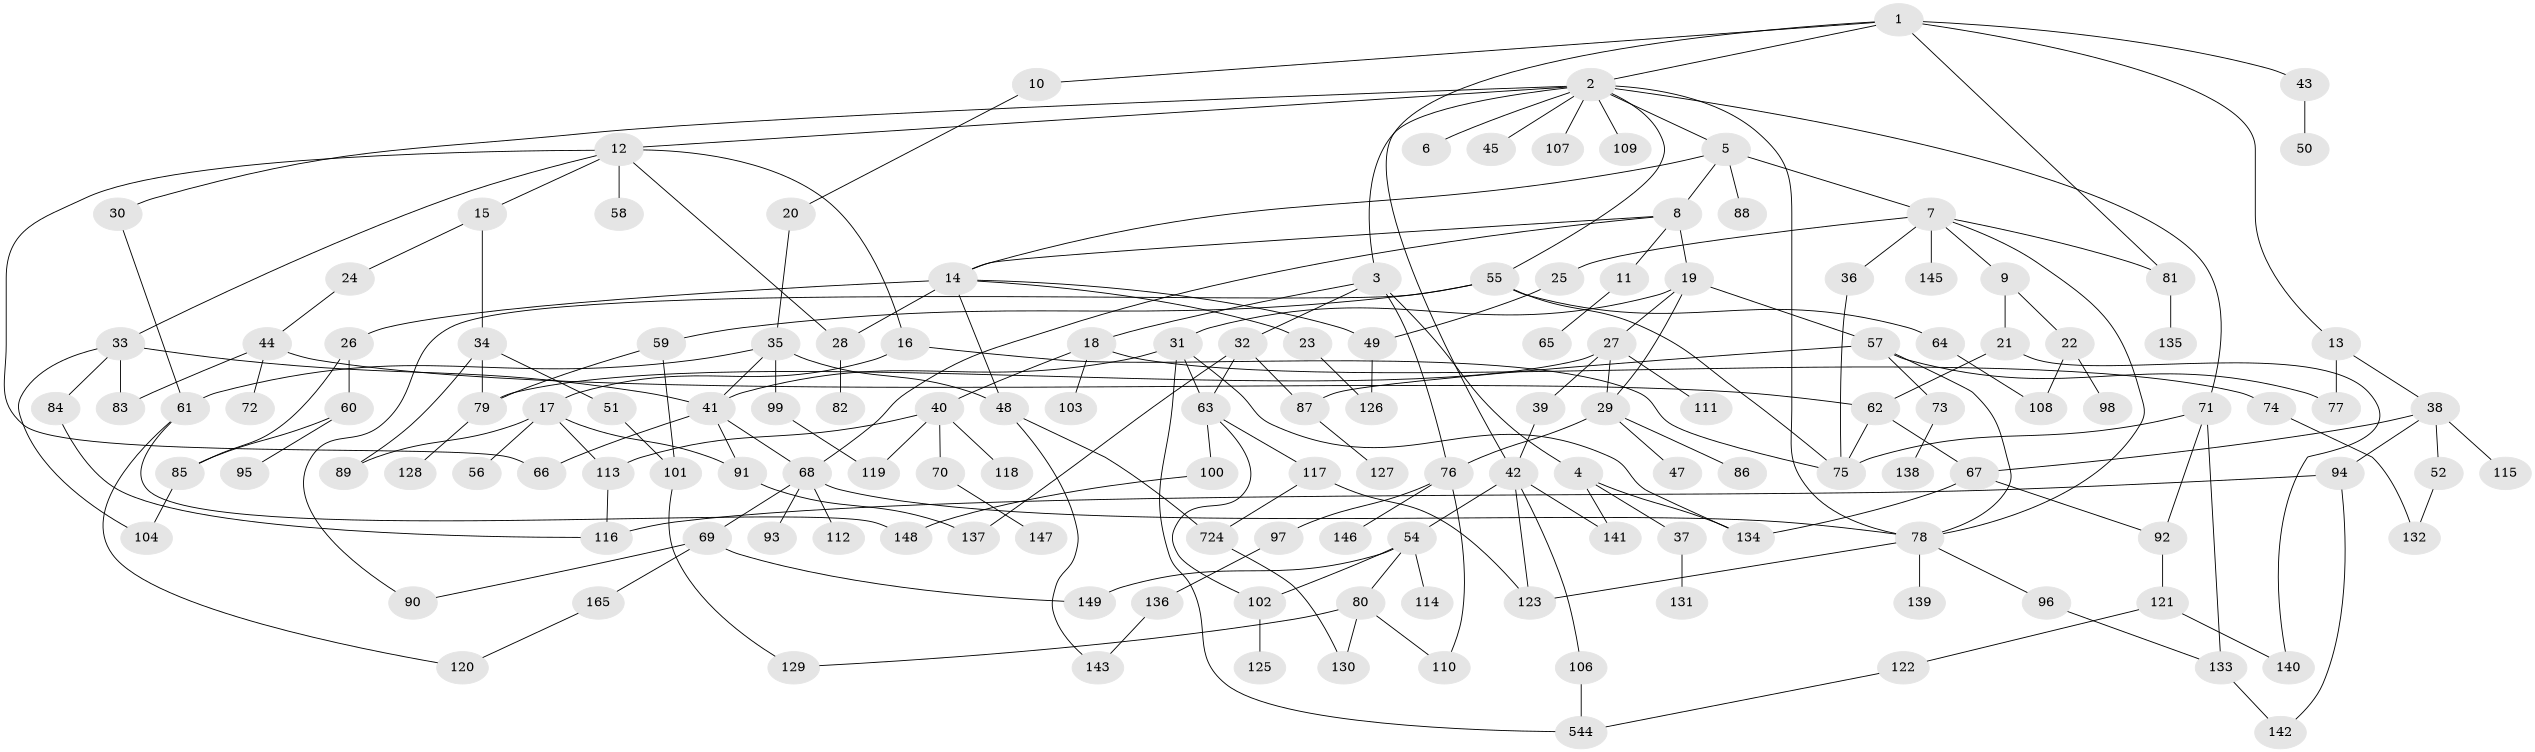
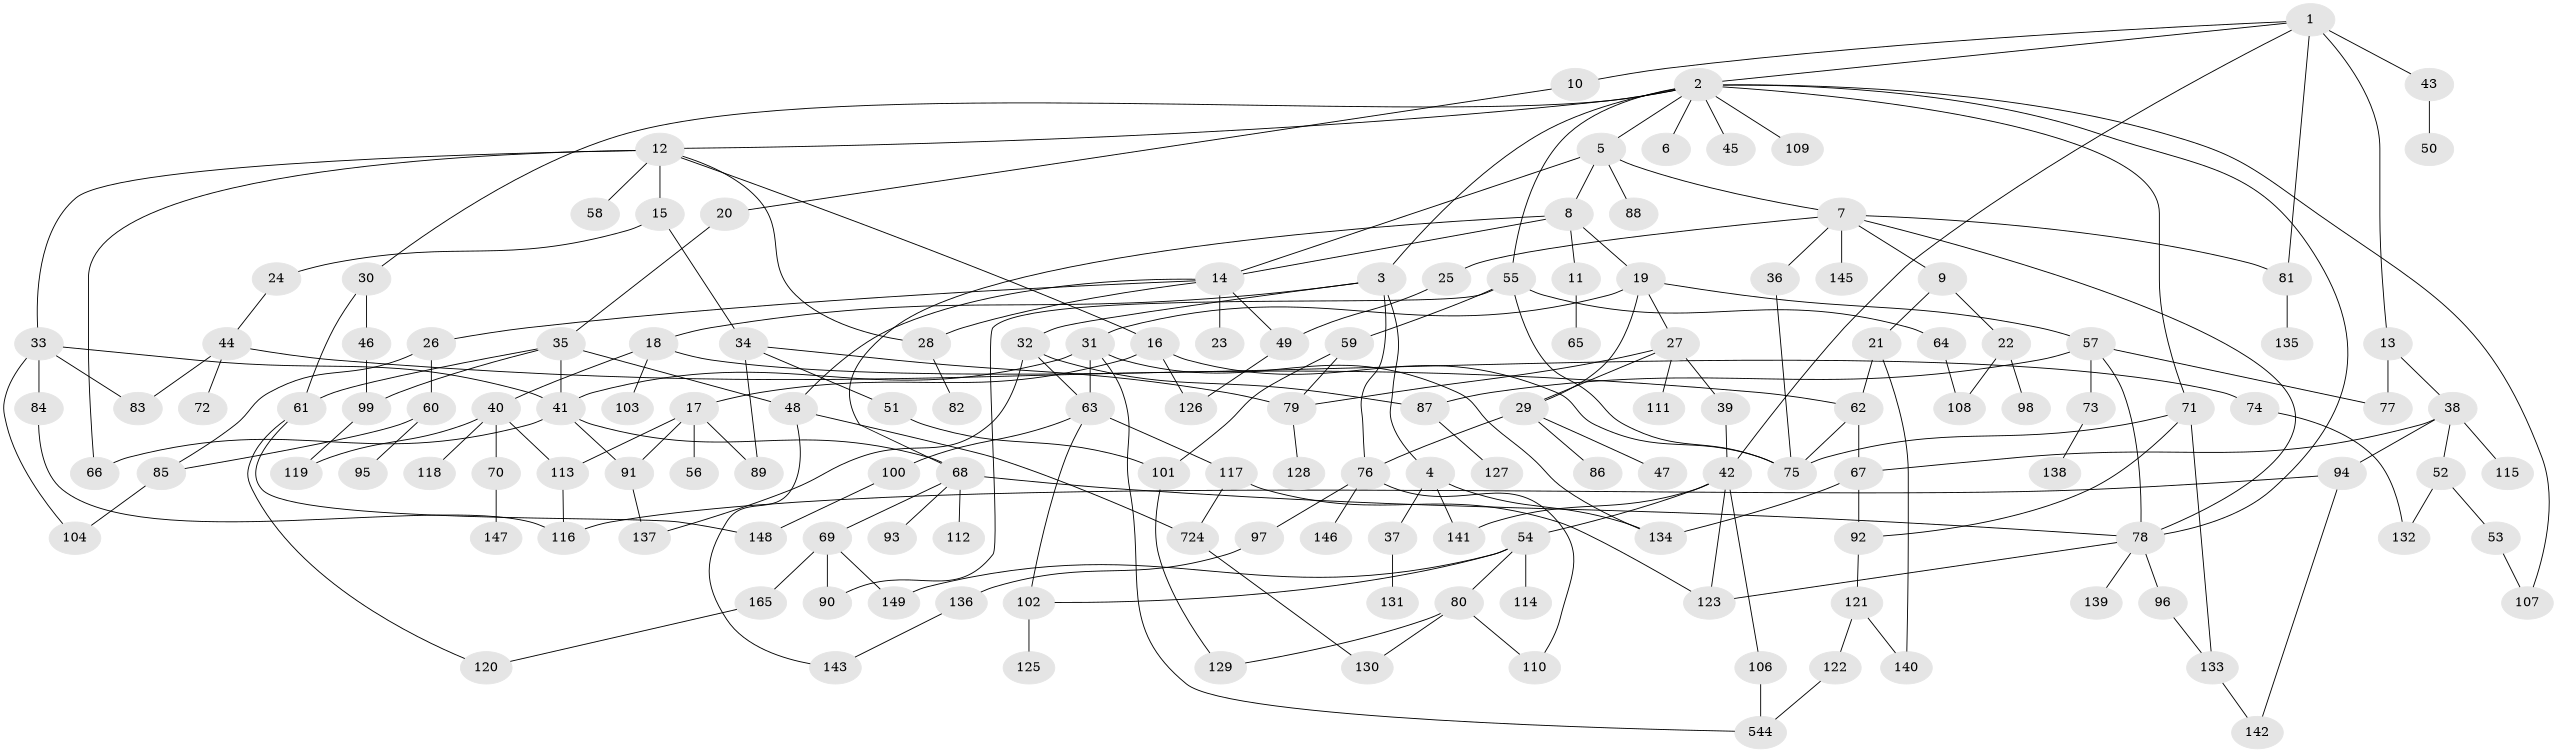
node "46": added
edge "23" -- "126": now "16" -- "126"
node "53": added
